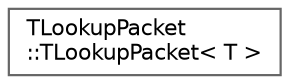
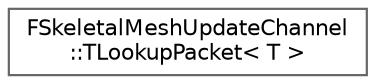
node "TLookupPacket ::TLookupPacket< T >": label "TLookupPacket ::TLookupPacket< T >" -> "FSkeletalMeshUpdateChannel ::TLookupPacket< T >"
